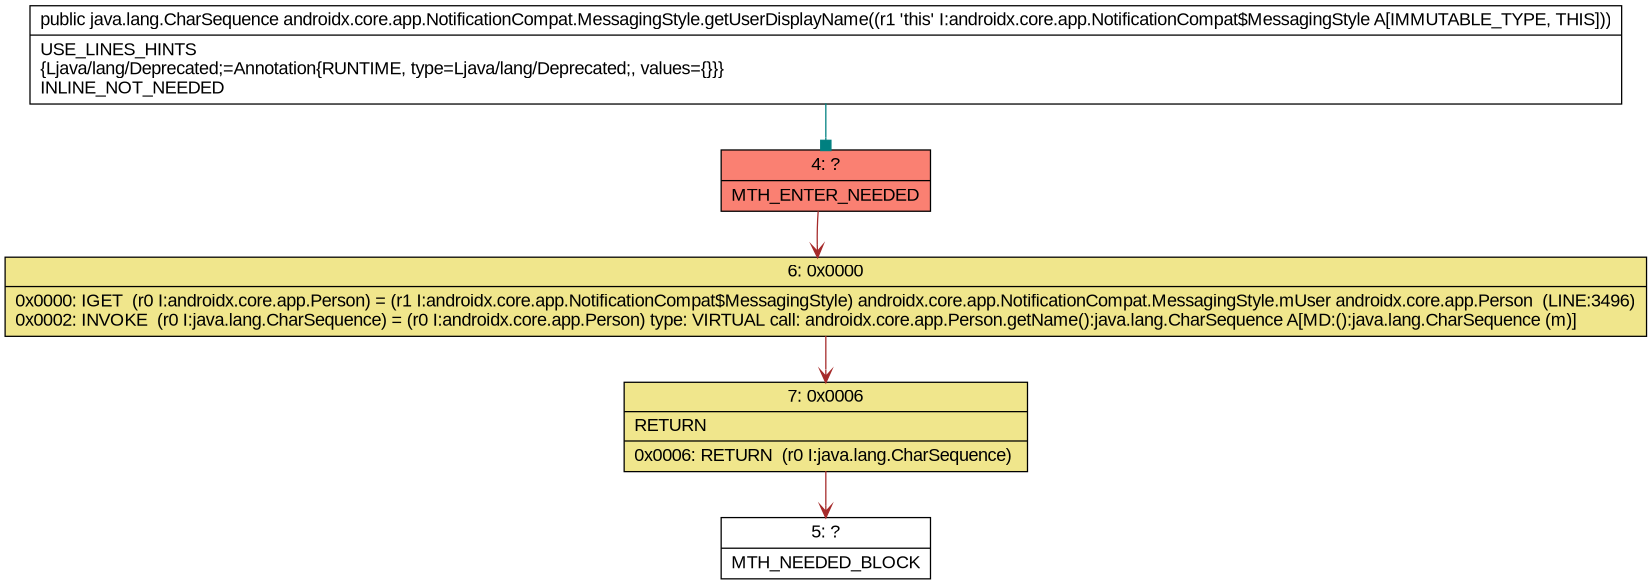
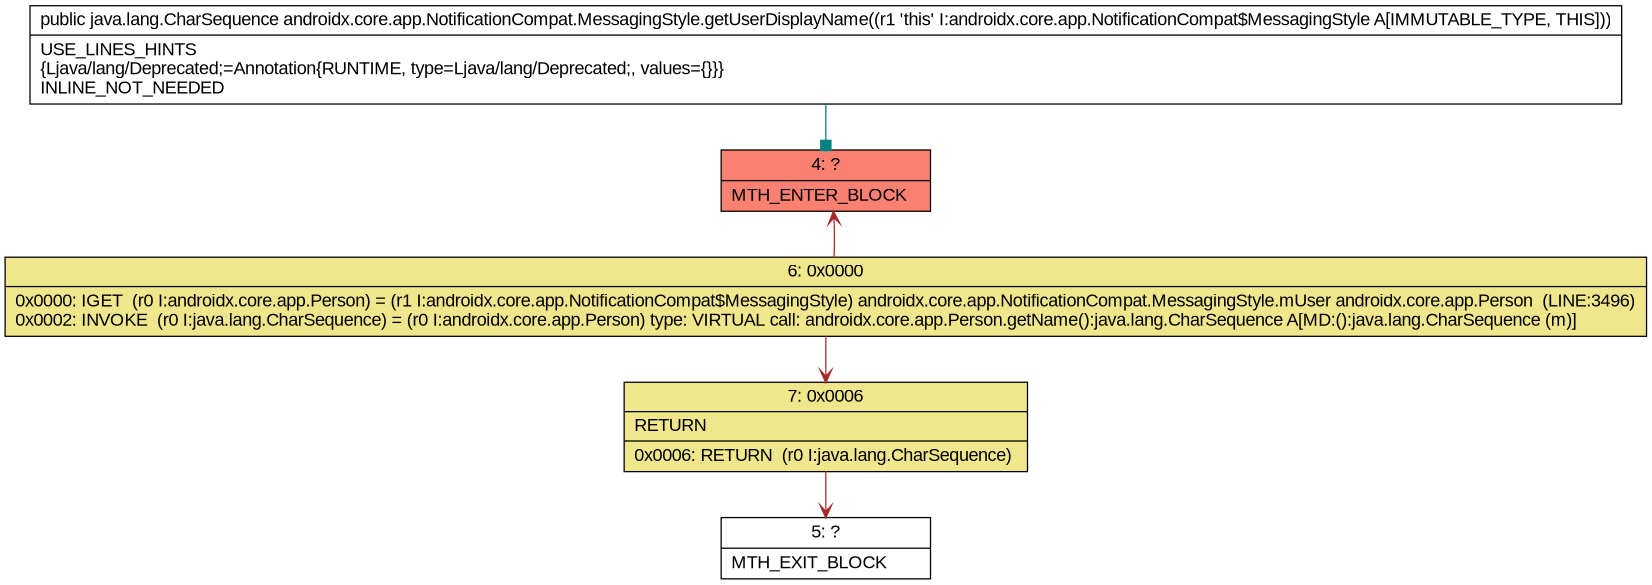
node "4: ?": text "MTH_ENTER_NEEDED" -> "MTH_ENTER_BLOCK"
edge "4: ?" -> "6: 0x0000": reversed
node "5: ?": text "MTH_NEEDED_BLOCK" -> "MTH_EXIT_BLOCK"
